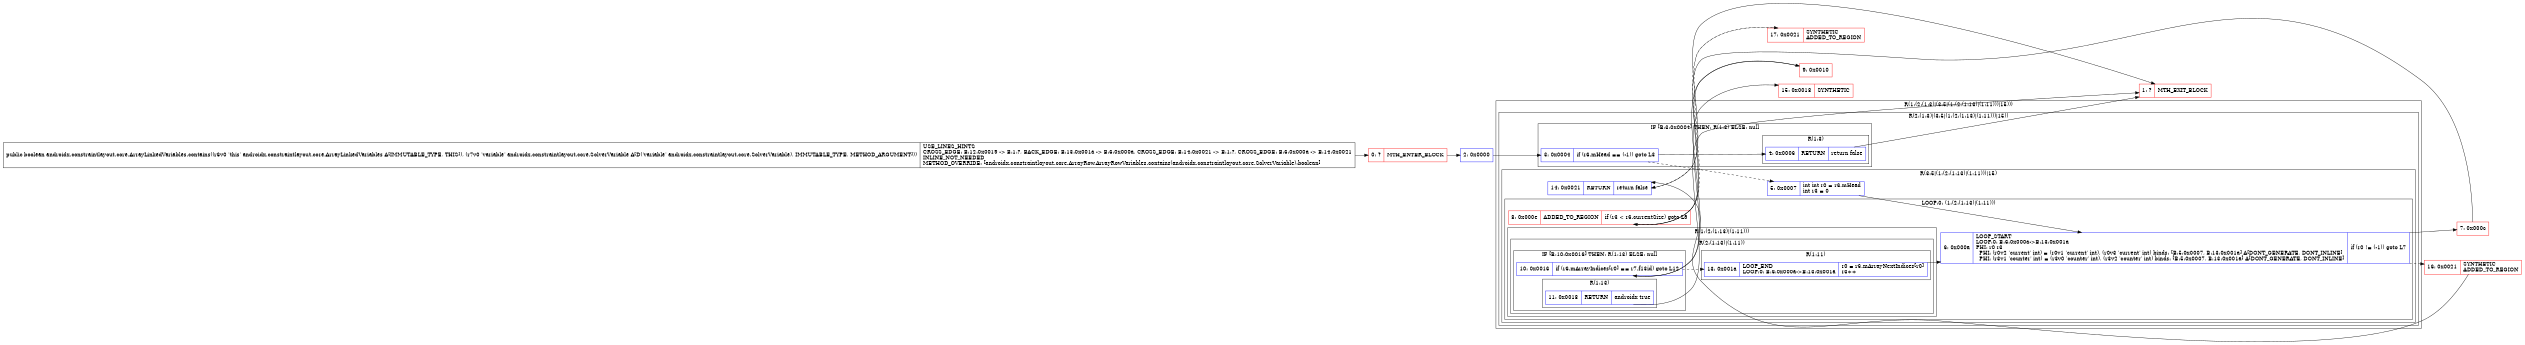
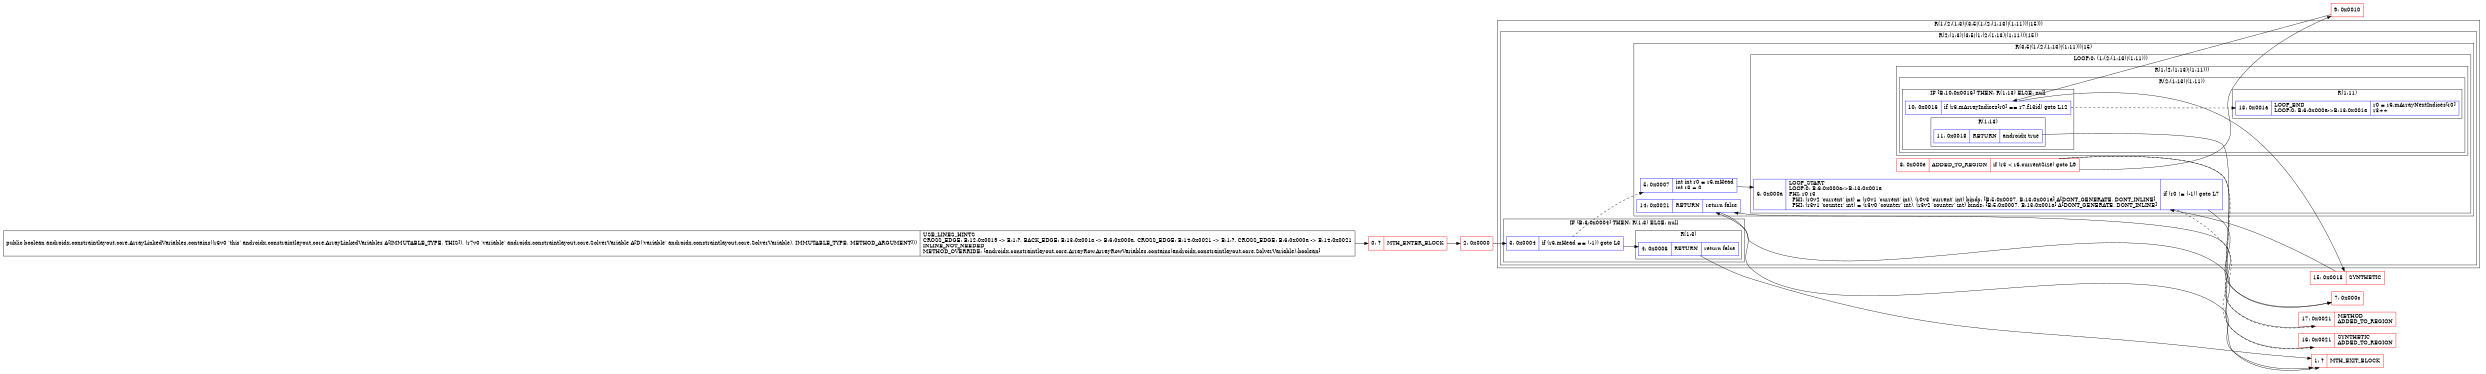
node "17: 0x0021": text "SYNTHETIC" -> "METHOD"
edge "7: 0x000c" -> "8: 0x000e": reversed
edge "17: 0x0021" -> "14: 0x0021": style dashed -> solid
node "2: 0x0000": color blue -> red
edge "13: 0x001a" -> "6: 0x000a": now "15: 0x0018" -> "6: 0x000a"
